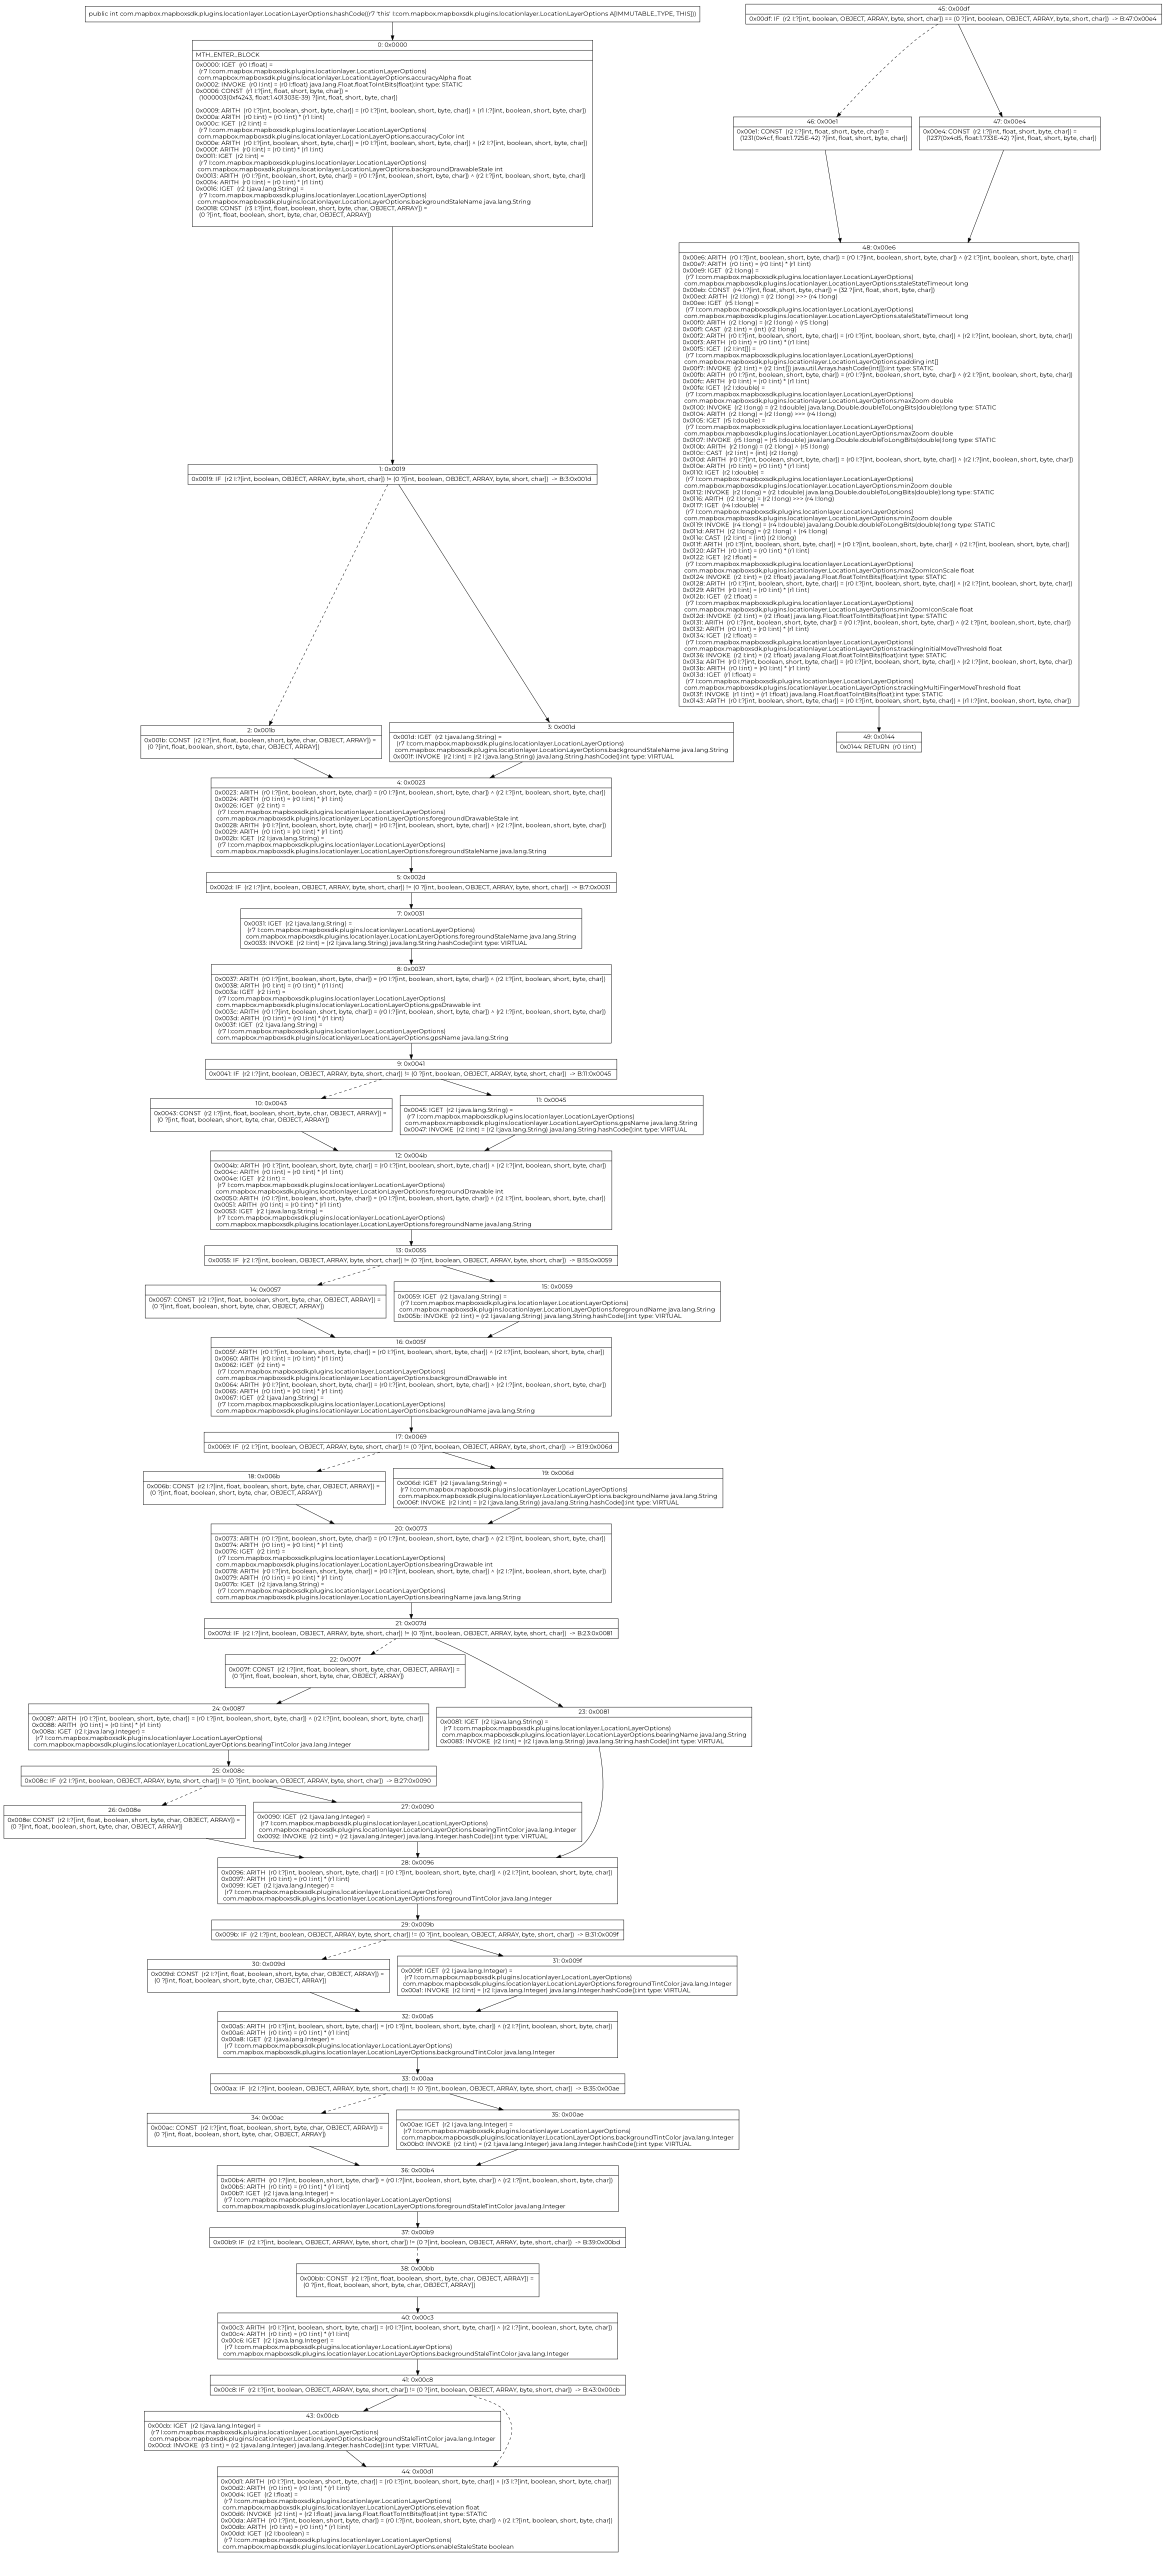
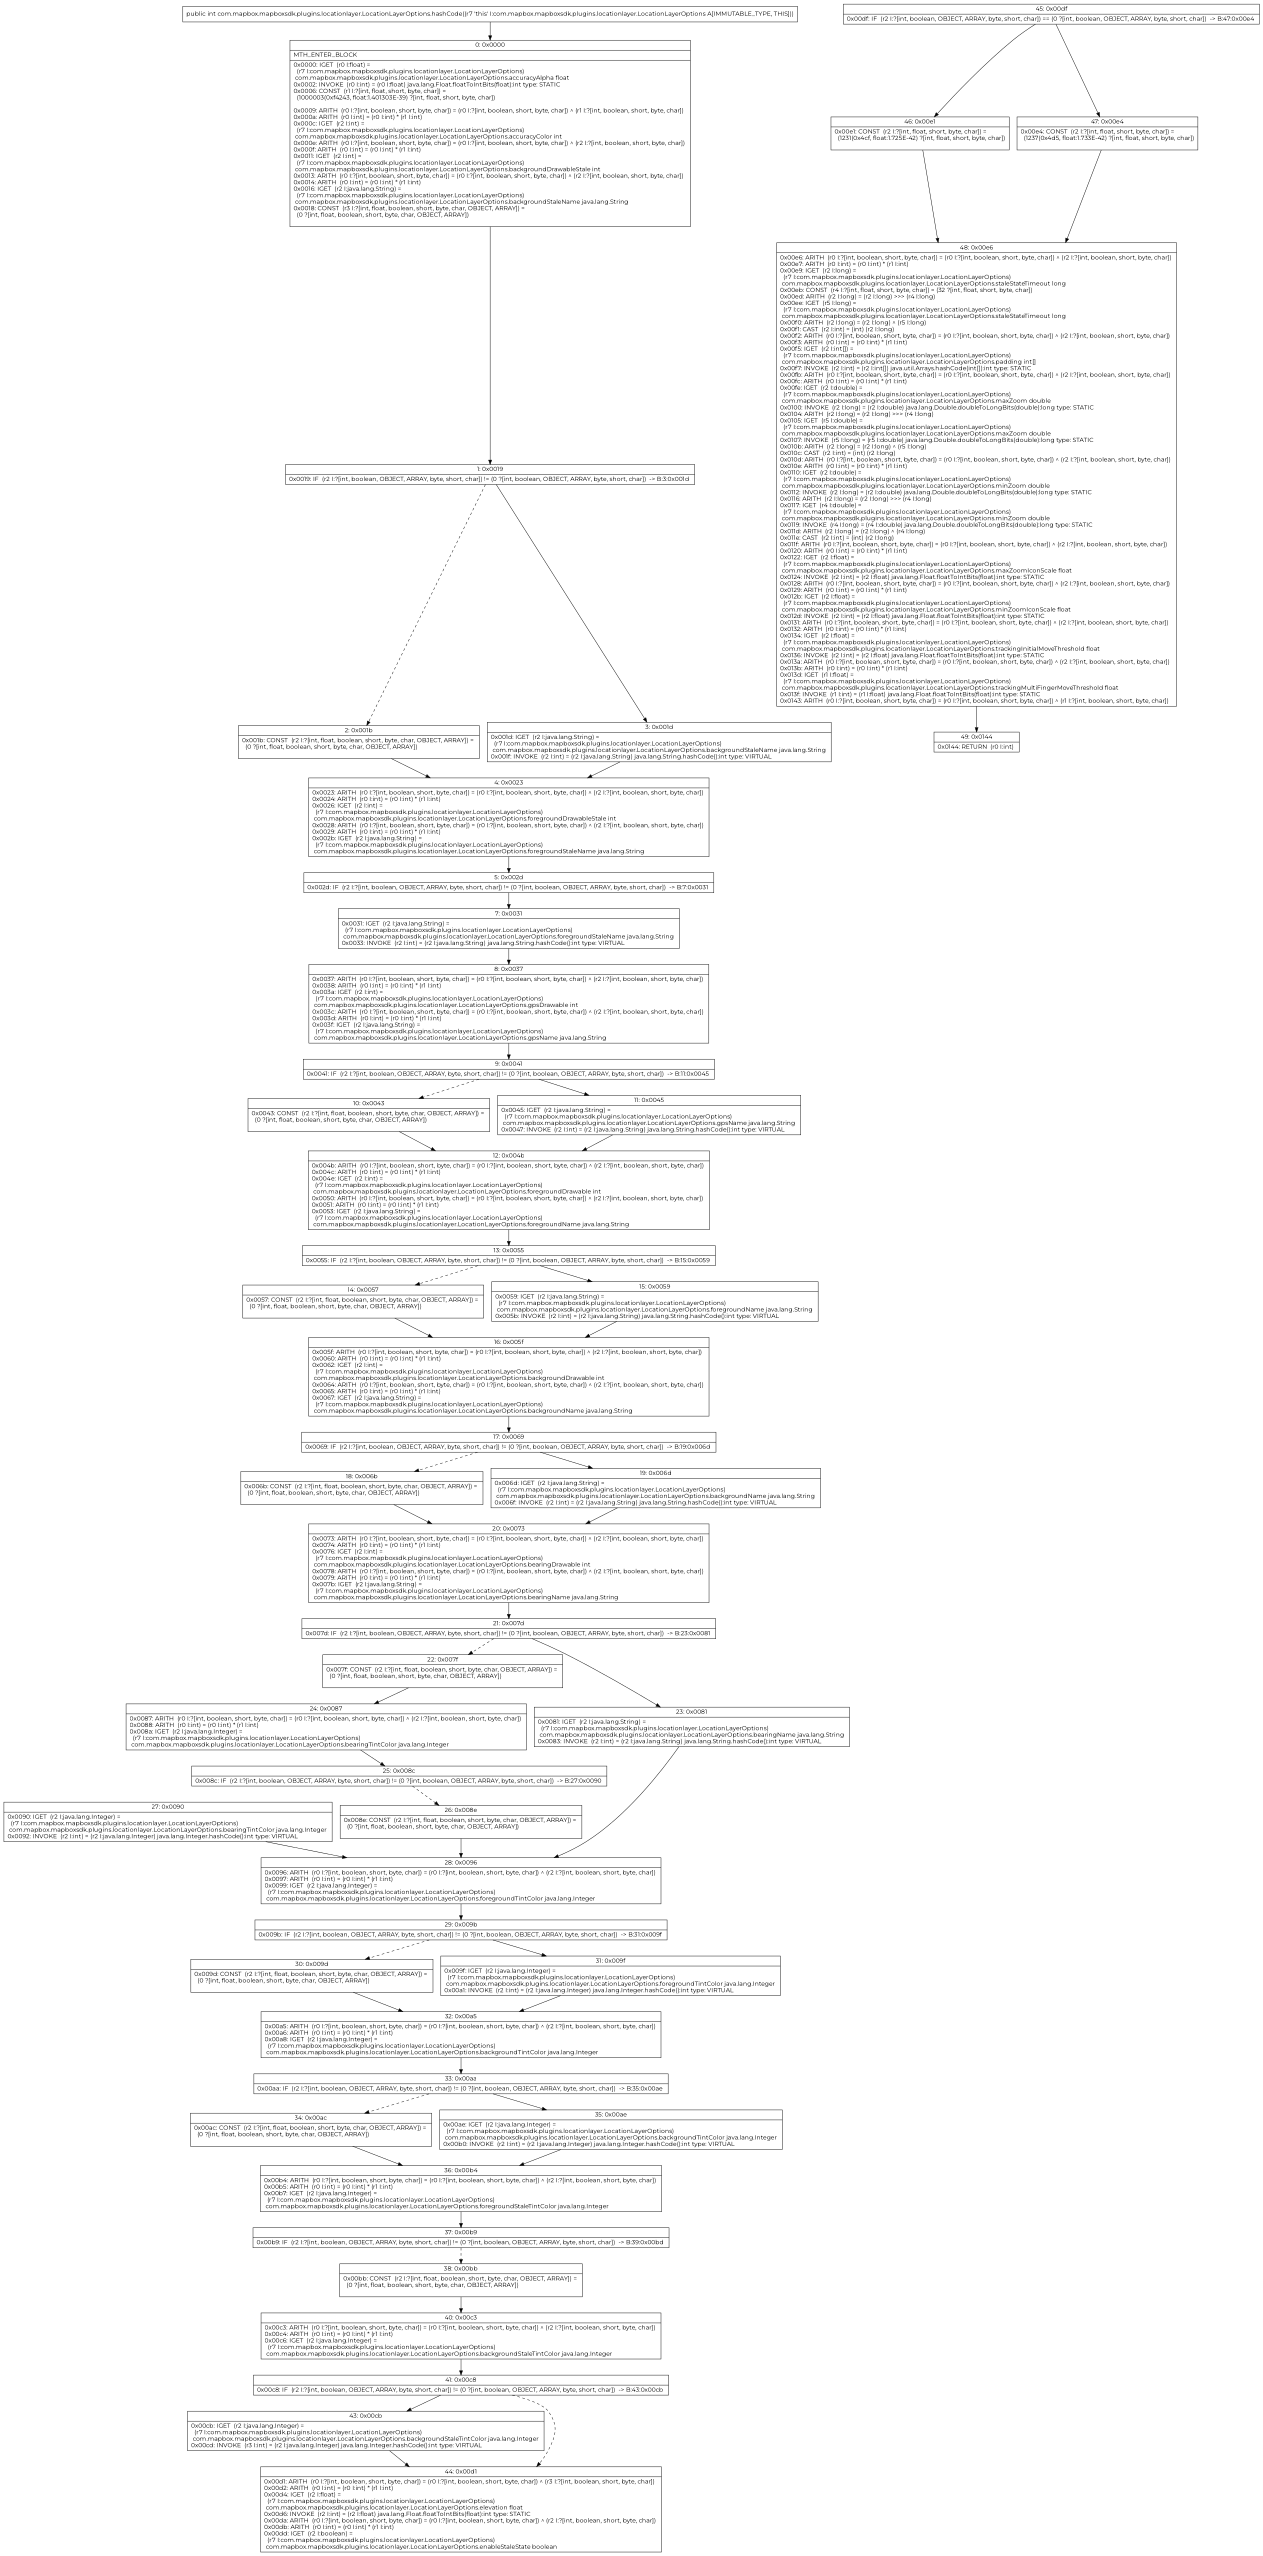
edge "45: 0x00df" -> "46: 0x00e1": style dashed -> solid
edge "25: 0x008c" -> "27: 0x0090": removed
